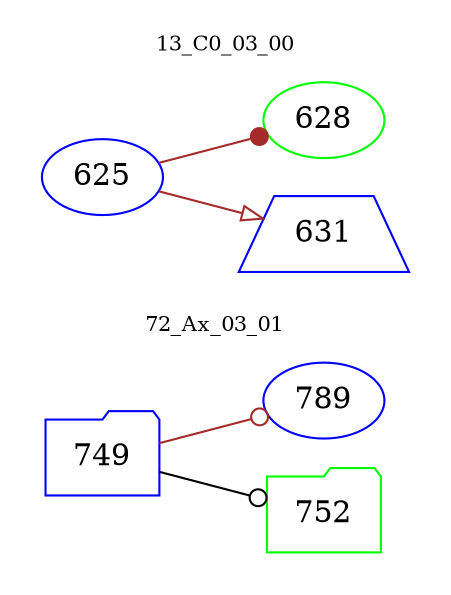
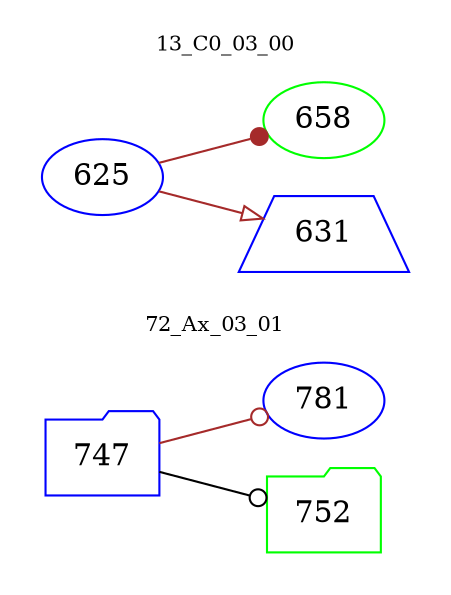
node "628": label "628" -> "658"
node "789": label "789" -> "781"
node "749": label "749" -> "747"
